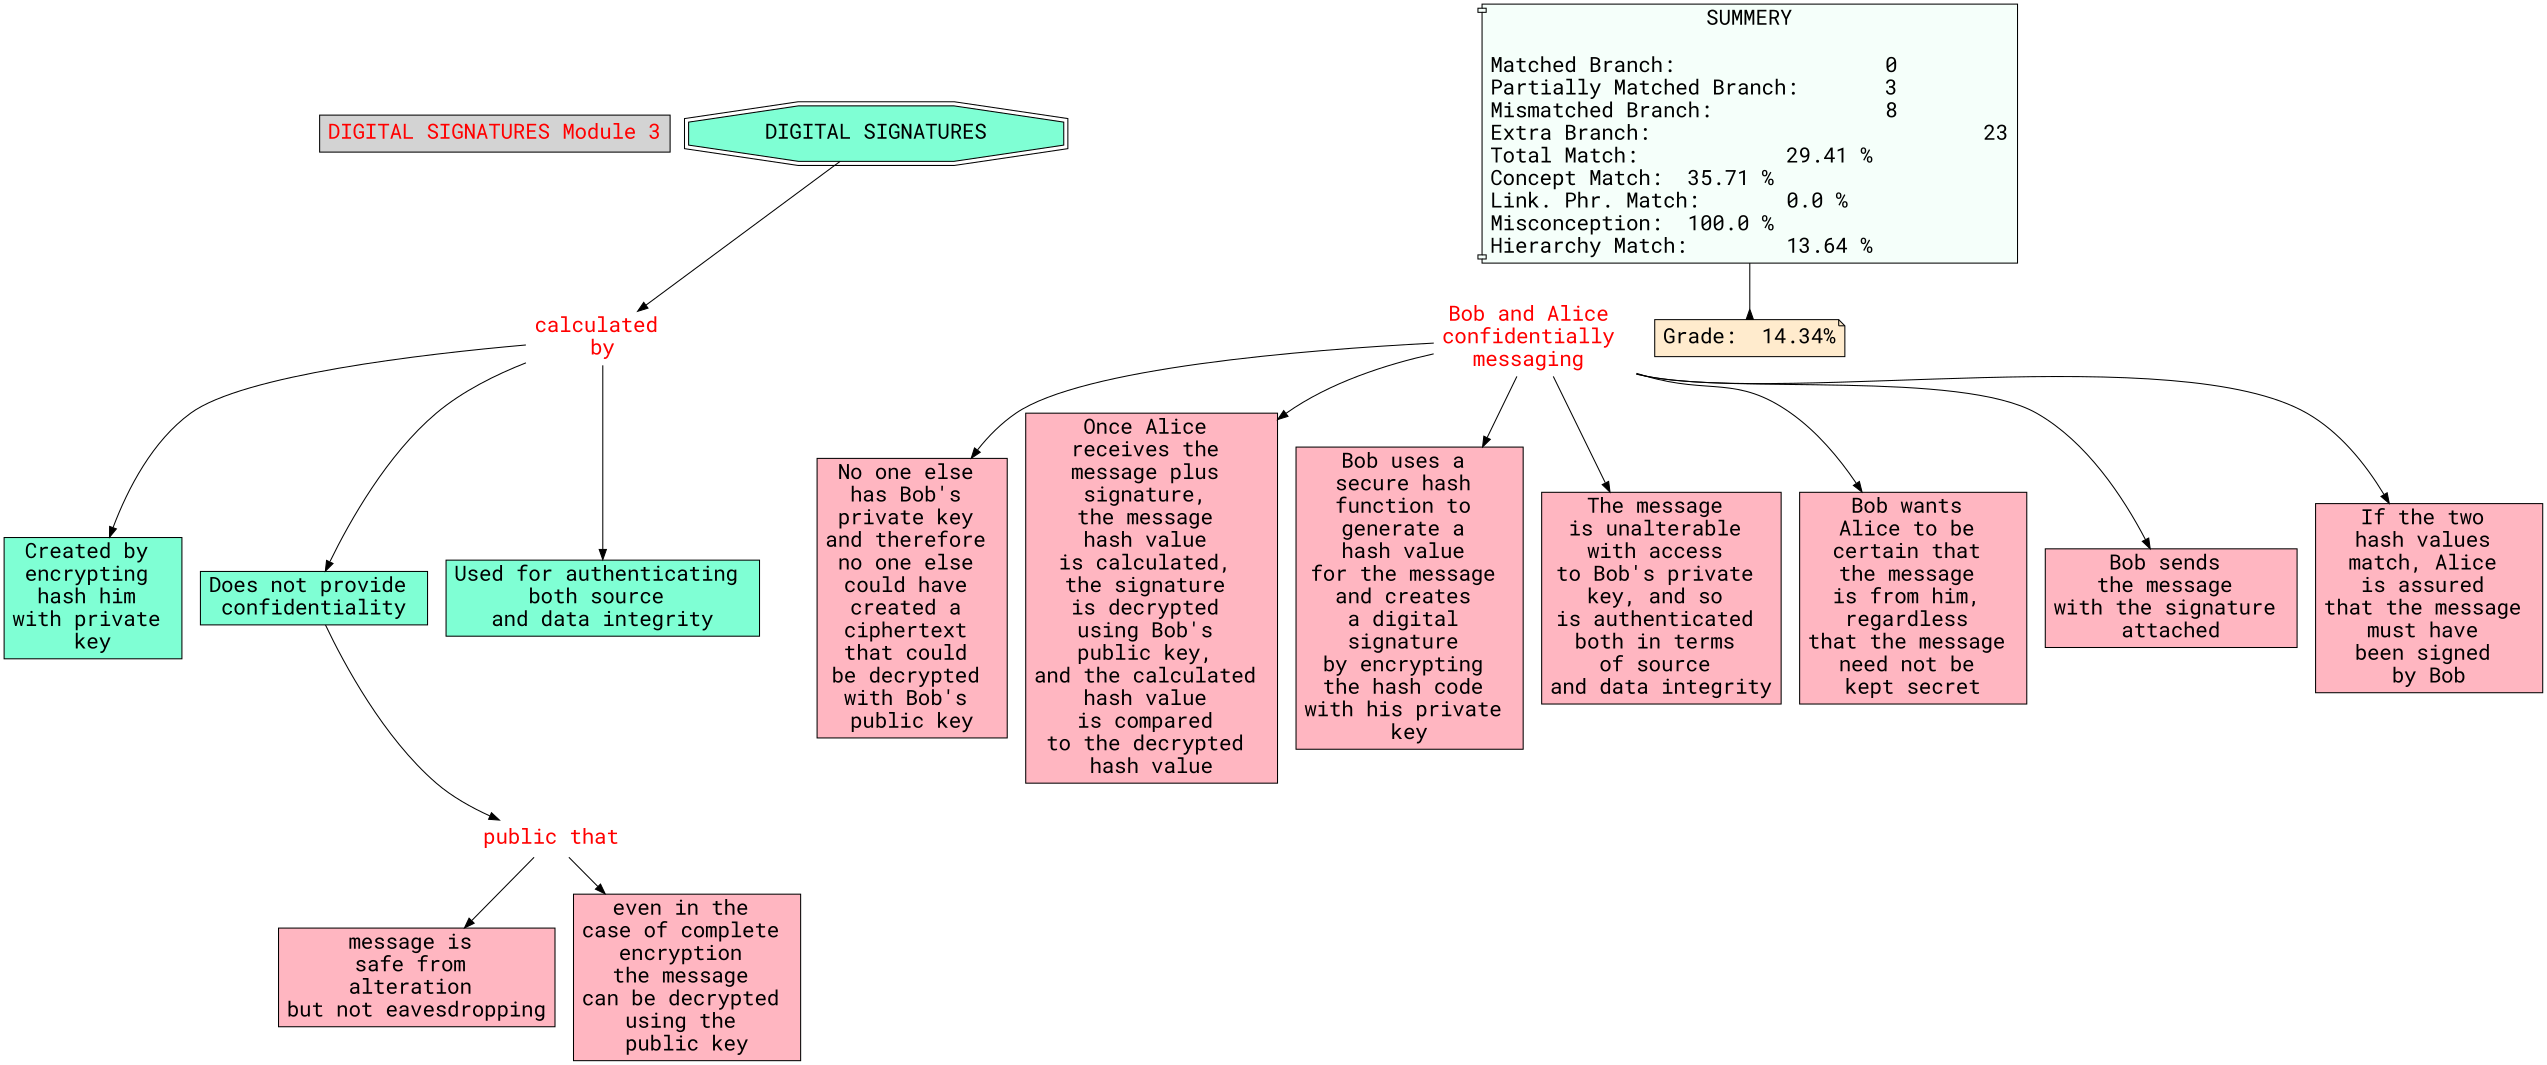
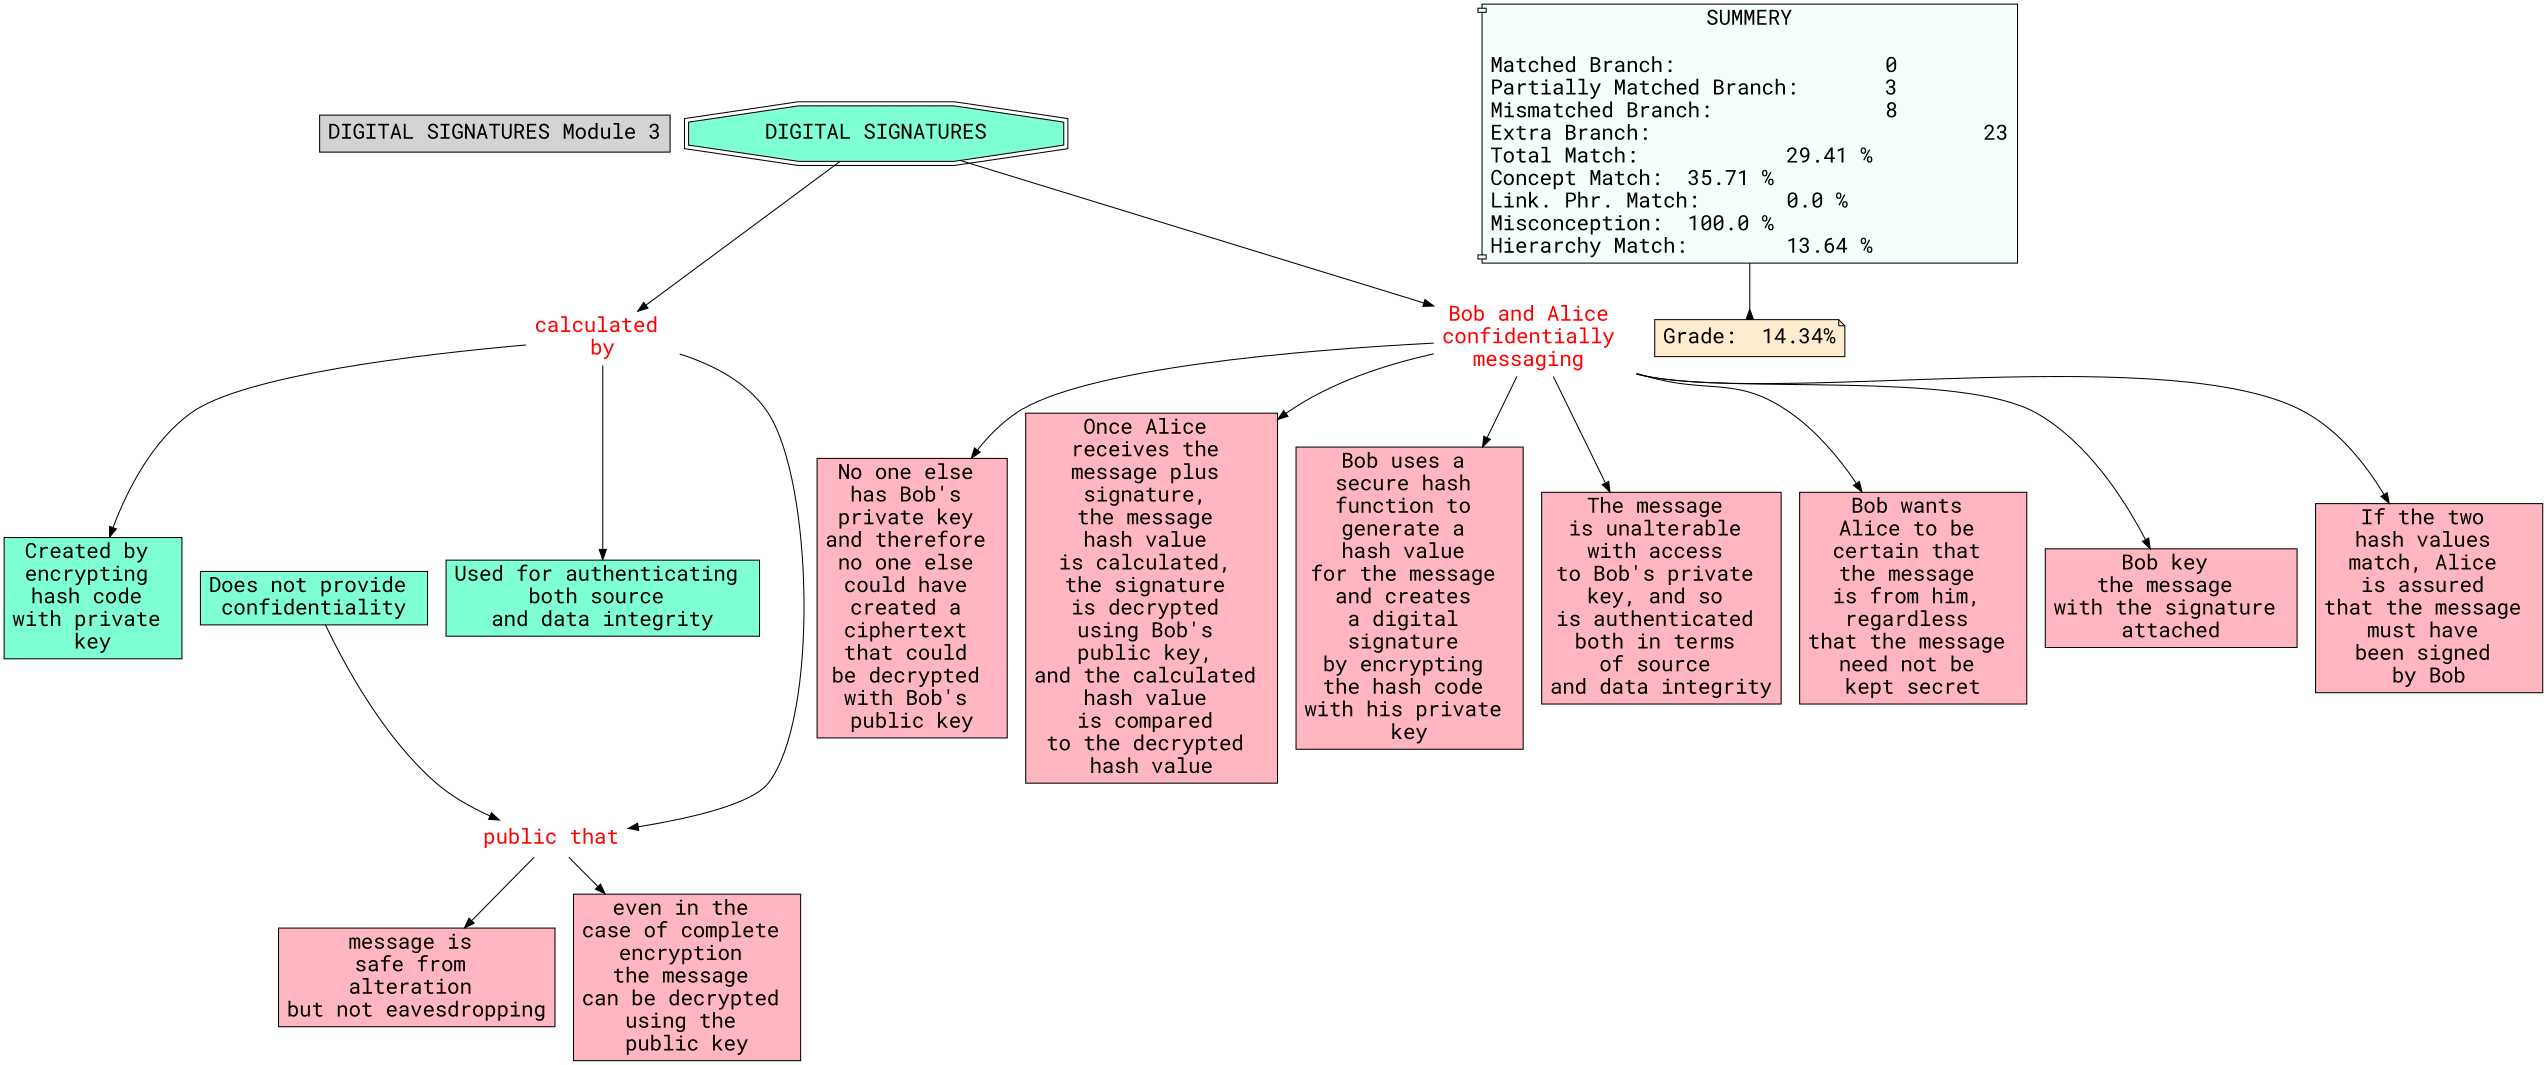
node "DIGITAL SIGNATURES Module 3": fontcolor red -> black
edge "DIGITAL SIGNATURES" -> "Bob and Alice confidentially messaging": added
edge "calculated by" -> "Does not provide confidentiality": now "calculated by" -> "public that"
node "Created by encrypting hash him with private key": label "Created by encrypting hash him with private key" -> "Created by encrypting hash code with private key"
node "Bob sends the message with the signature attached": label "Bob sends the message with the signature attached" -> "Bob key the message with the signature attached"
